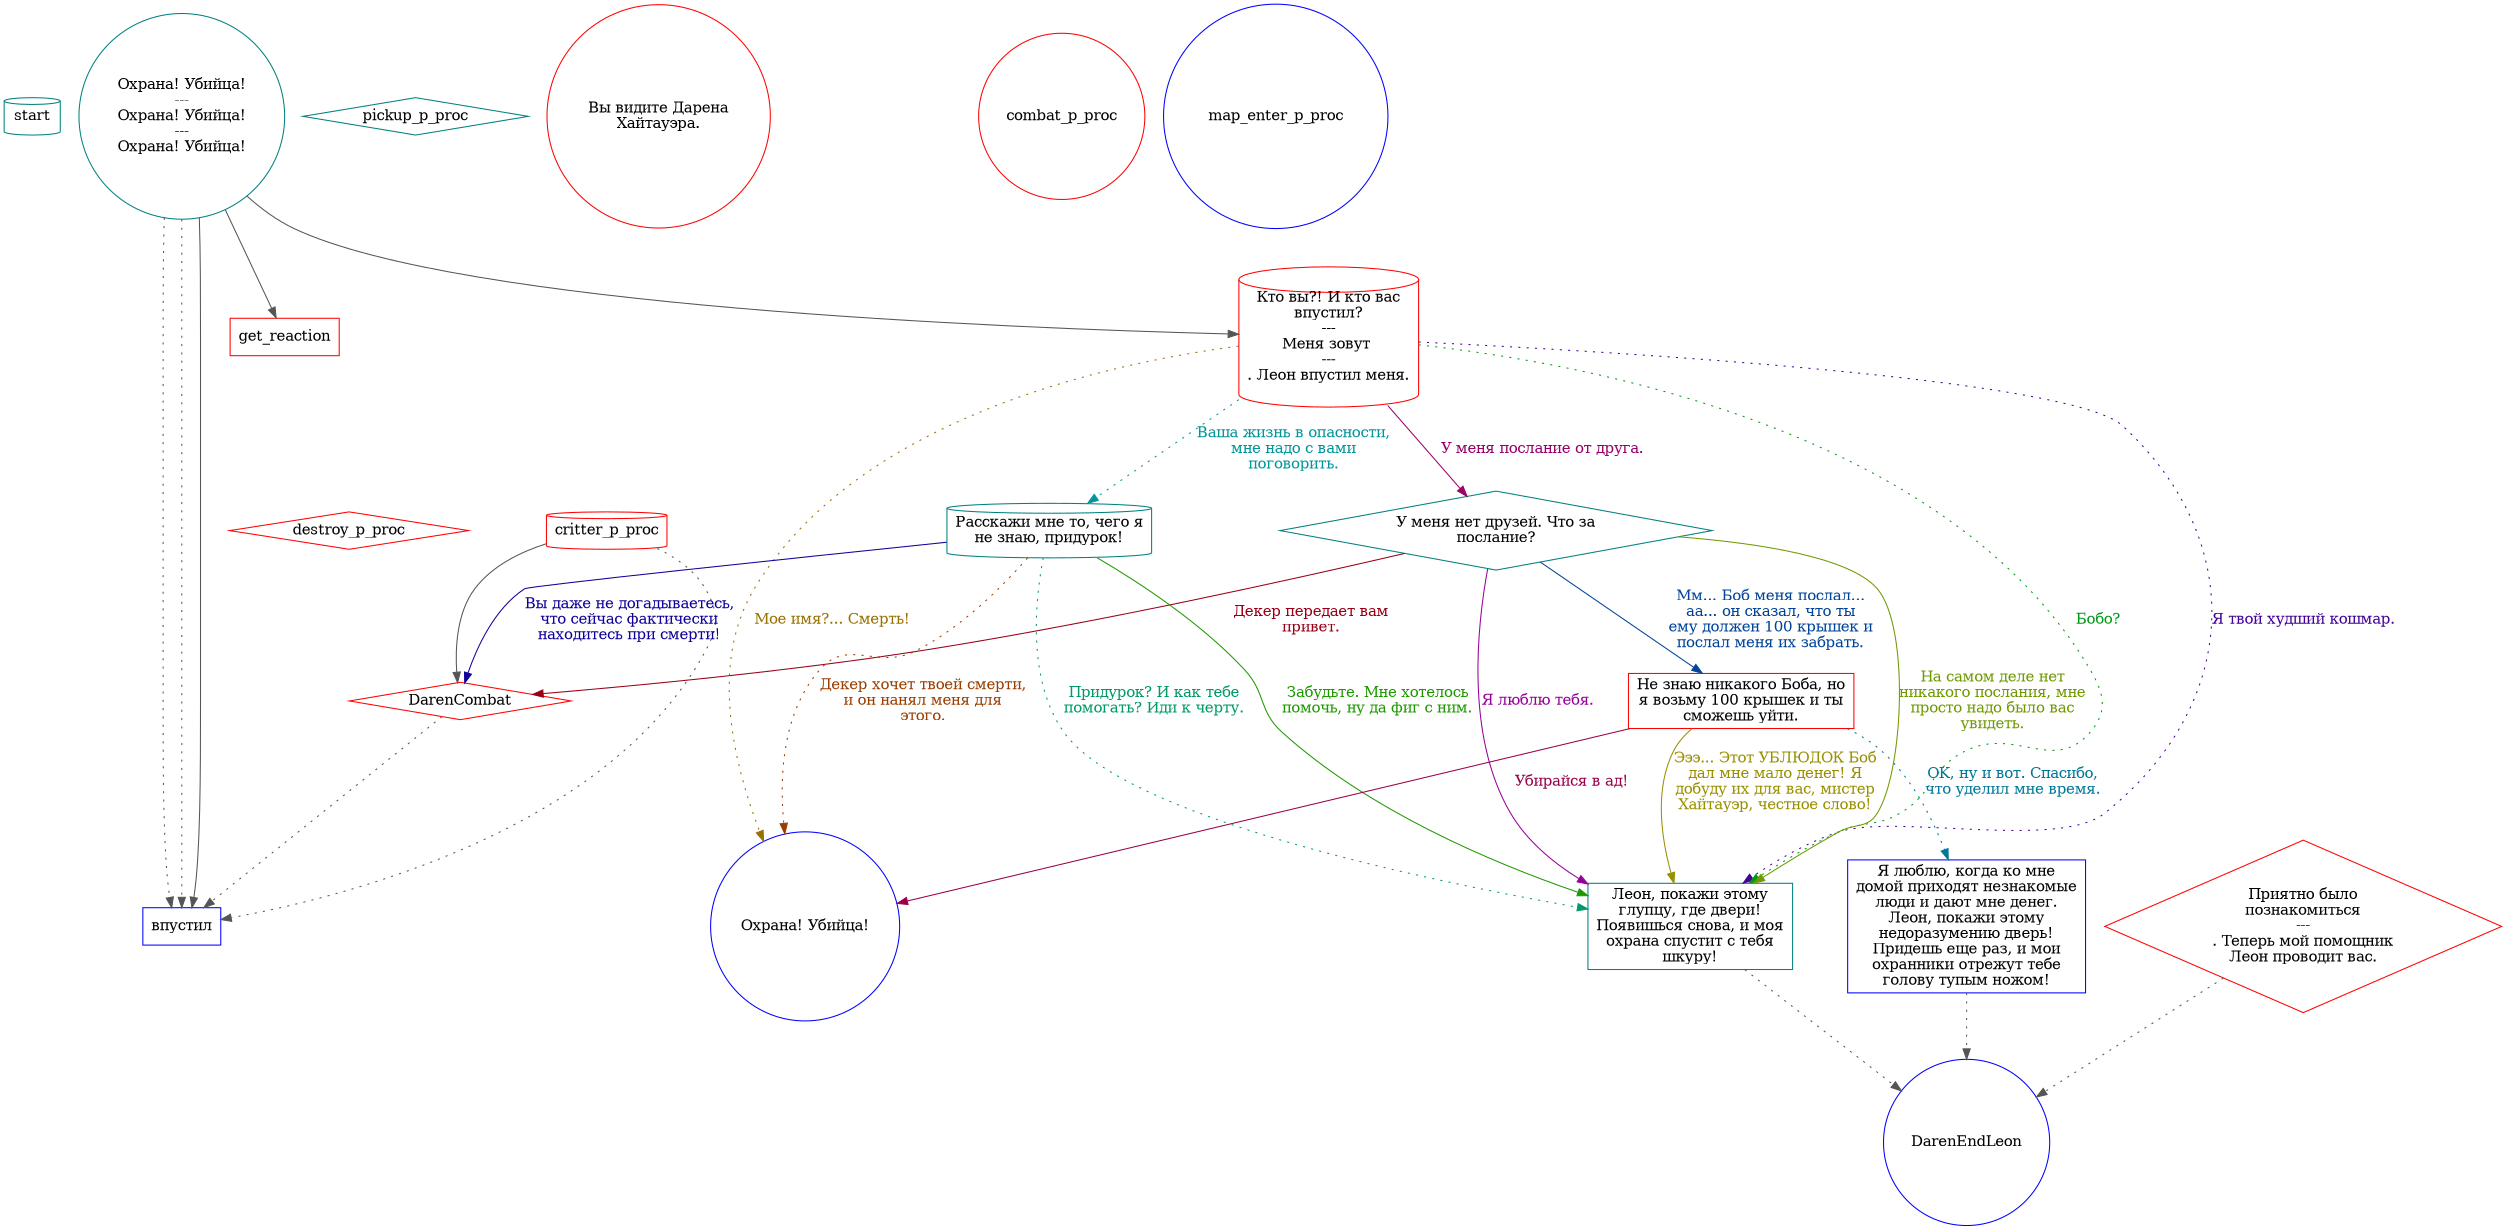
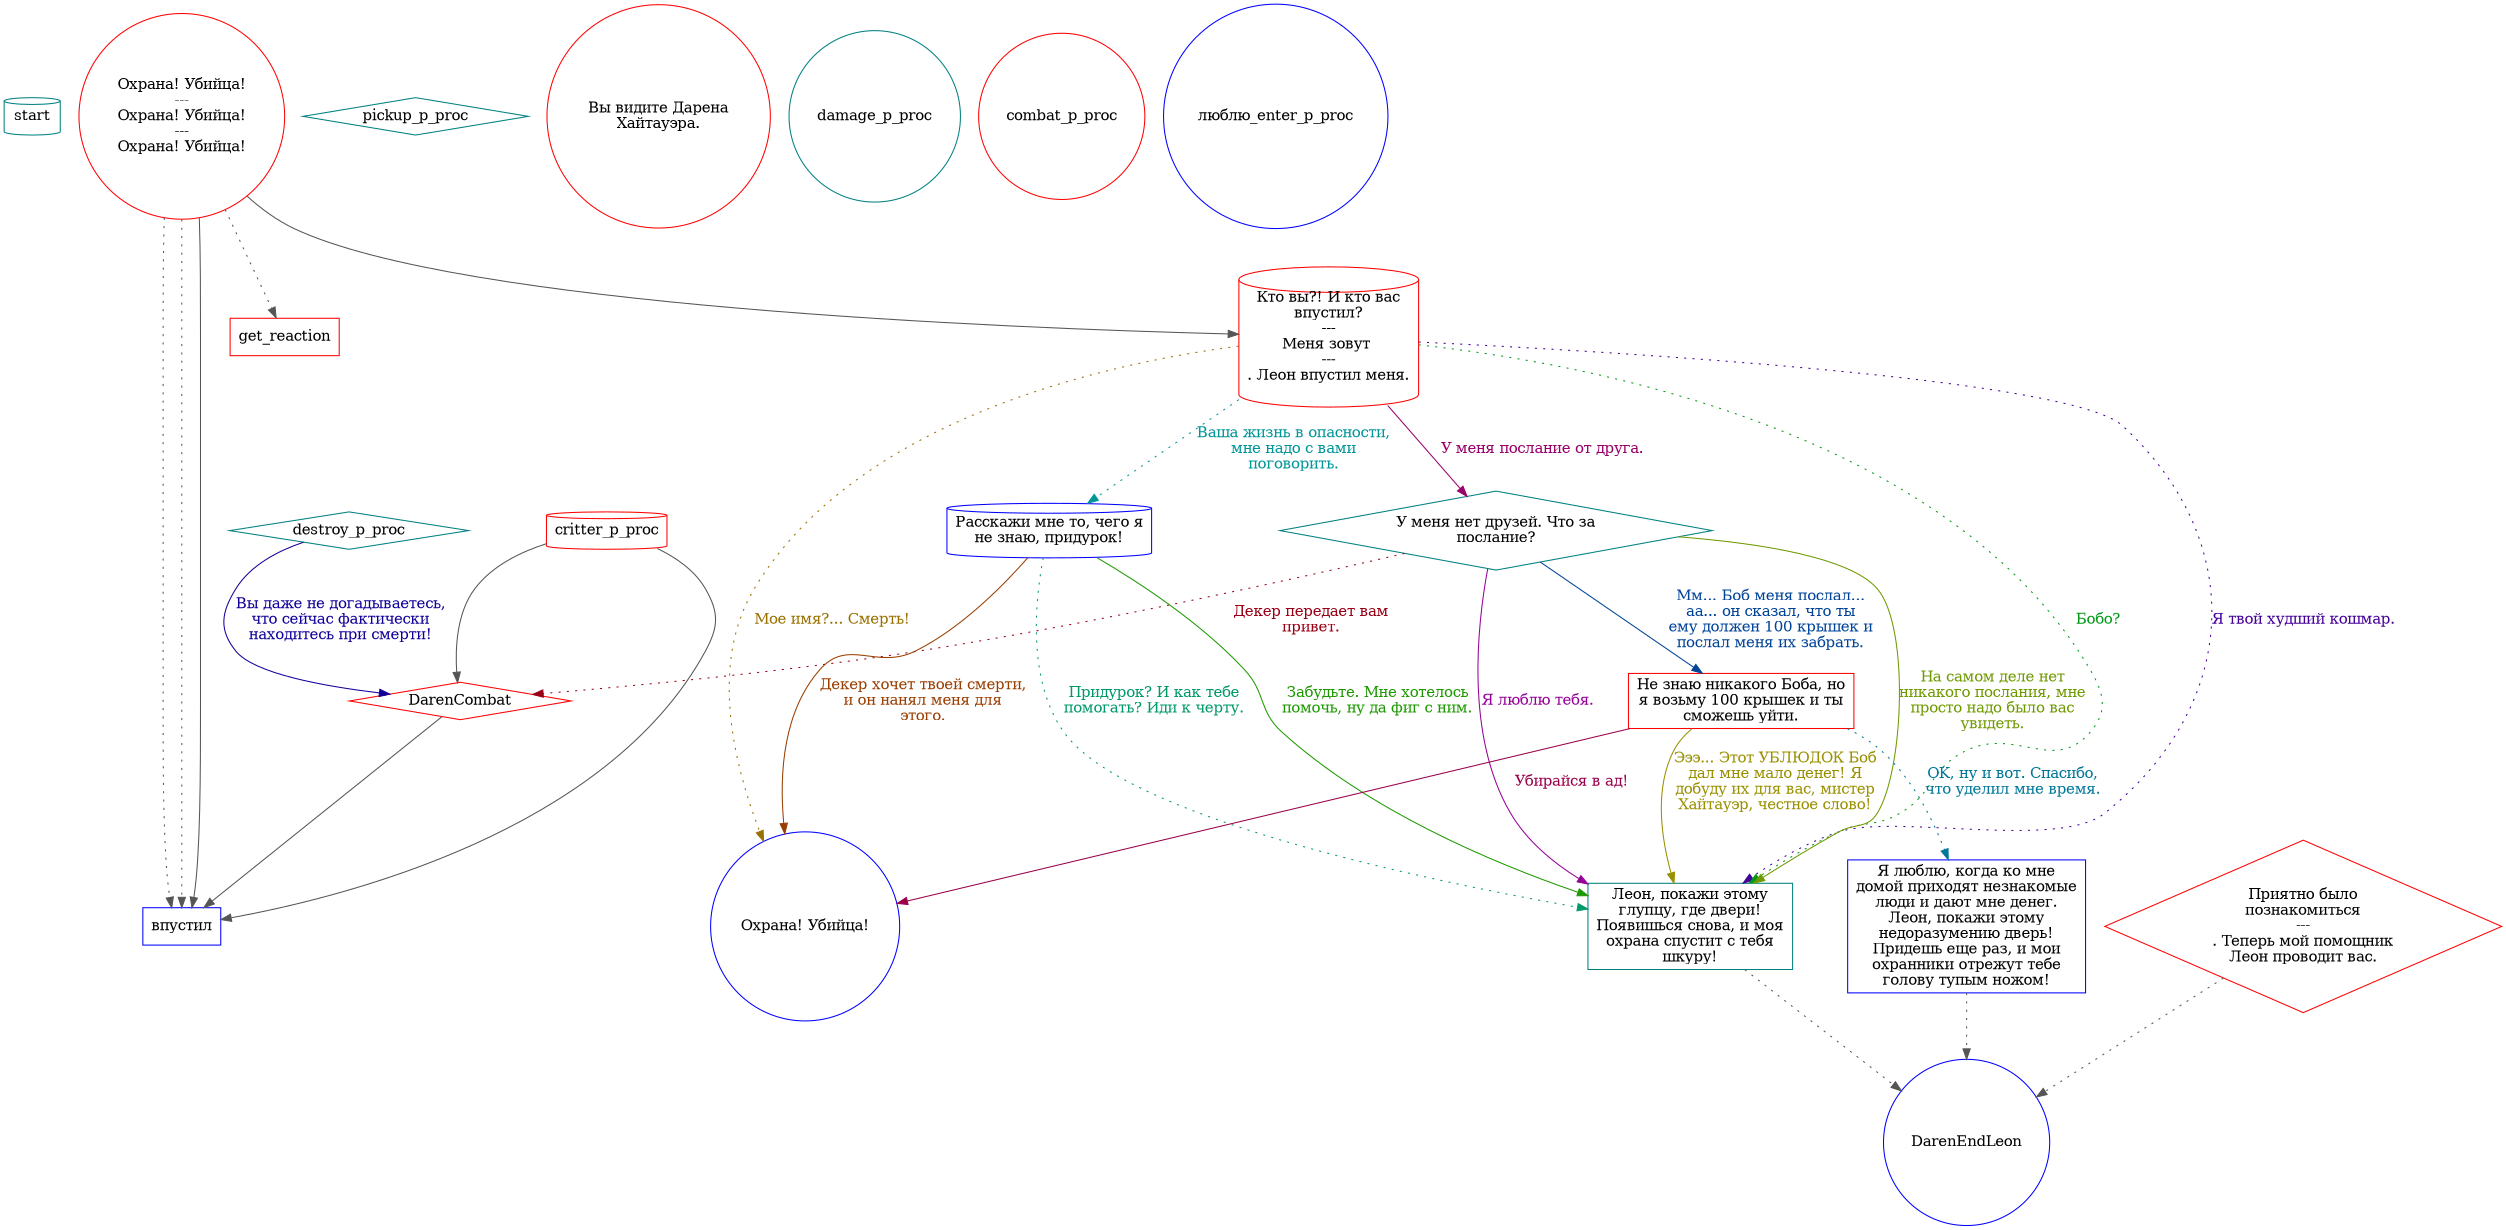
node "Охрана! Убийца! --- Охрана! Убийца! --- Охрана! Убийца!": color teal -> red
node "damage_p_proc": added
node "map_enter_p_proc": label "map_enter_p_proc" -> "люблю_enter_p_proc"
edge "Охрана! Убийца! --- Охрана! Убийца! --- Охрана! Убийца!" -> "get_reaction": style solid -> dotted
node "destroy_p_proc": color red -> teal
node "Расскажи мне то, чего я не знаю, придурок!": color teal -> blue
edge "Расскажи мне то, чего я не знаю, придурок!" -> "DarenCombat": now "destroy_p_proc" -> "DarenCombat"
edge "У меня нет друзей. Что за послание?" -> "DarenCombat": style solid -> dotted
edge "Расскажи мне то, чего я не знаю, придурок!" -> "Охрана! Убийца!": style dotted -> solid
edge "critter_p_proc" -> "впустил": style dotted -> solid
edge "DarenCombat" -> "впустил": style dotted -> solid
